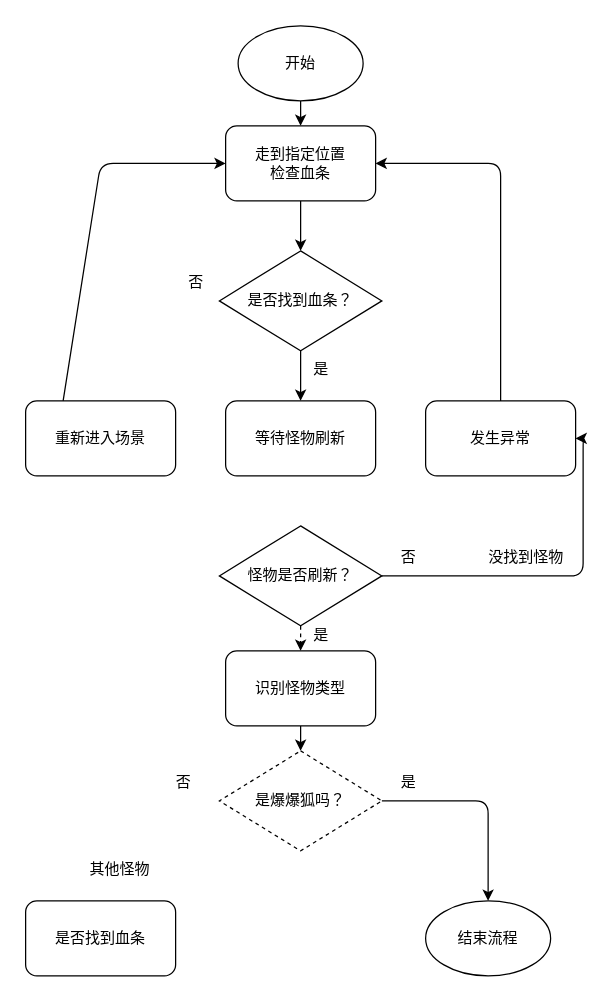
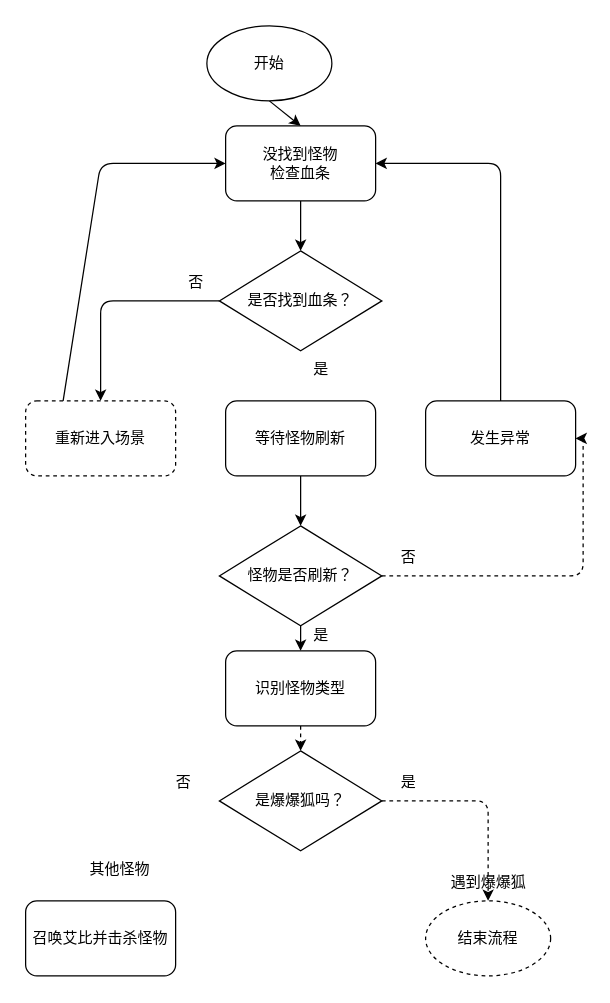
node "开始": moved (301, 63) -> (269, 63)
node "走到指定位置 检查血条": label "走到指定位置 检查血条" -> "没找到怪物 检查血条"
edge "是否找到血条？" -> "重新进入场景": added
edge "是否找到血条？" -> "等待怪物刷新": removed
node "重新进入场景": style solid -> dashed
edge "等待怪物刷新" -> "怪物是否刷新？": added
node "没找到怪物": removed
edge "怪物是否刷新？" -> "发生异常": style solid -> dashed
edge "怪物是否刷新？" -> "识别怪物类型": style dashed -> solid
edge "识别怪物类型" -> "是爆爆狐吗？": style solid -> dashed
node "是爆爆狐吗？": style dashed -> solid
edge "是爆爆狐吗？" -> "结束流程": style solid -> dashed
node "遇到爆爆狐": added
node "是否找到血条": label "是否找到血条" -> "召唤艾比并击杀怪物"
node "结束流程": style solid -> dashed
